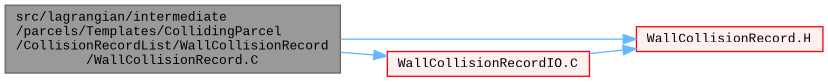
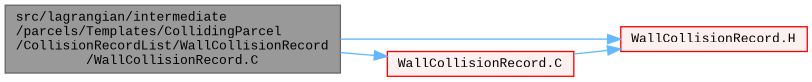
node "WallCollisionRecordIO.C": label "WallCollisionRecordIO.C" -> "WallCollisionRecord.C"
